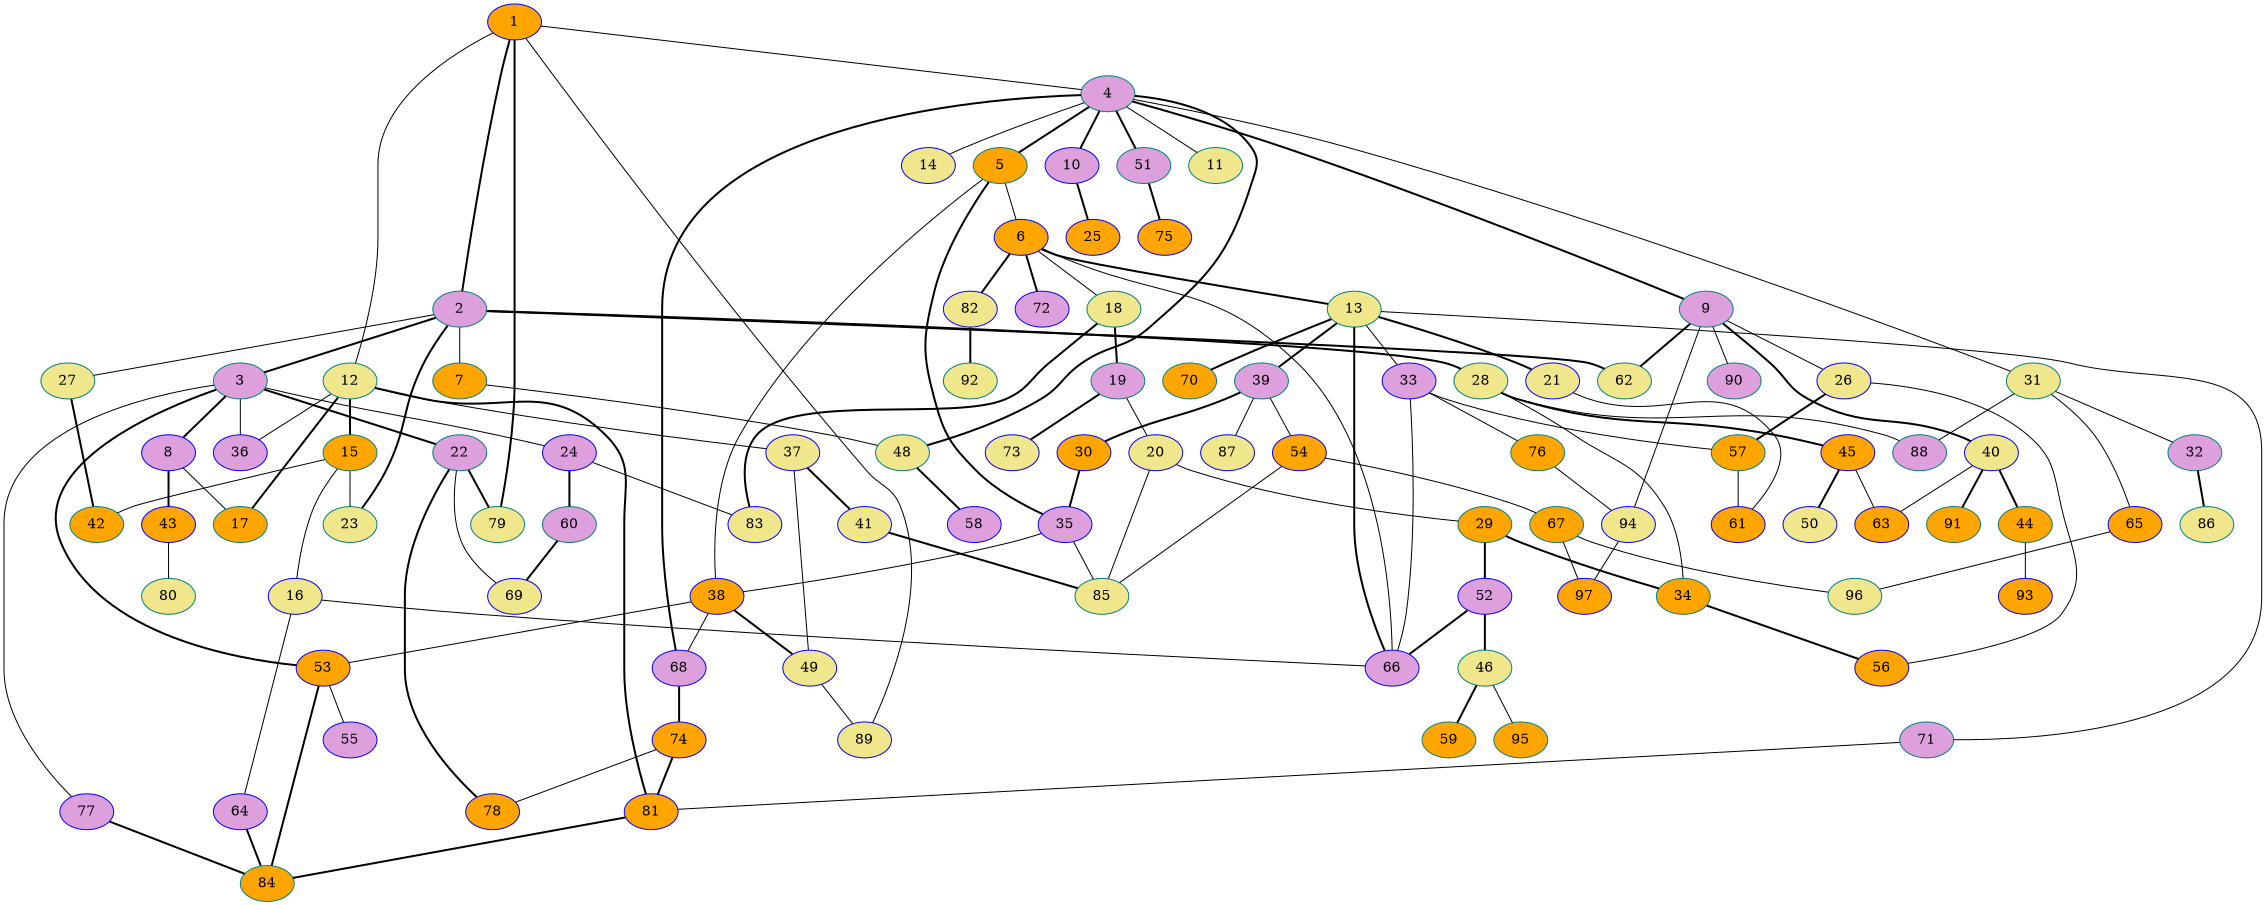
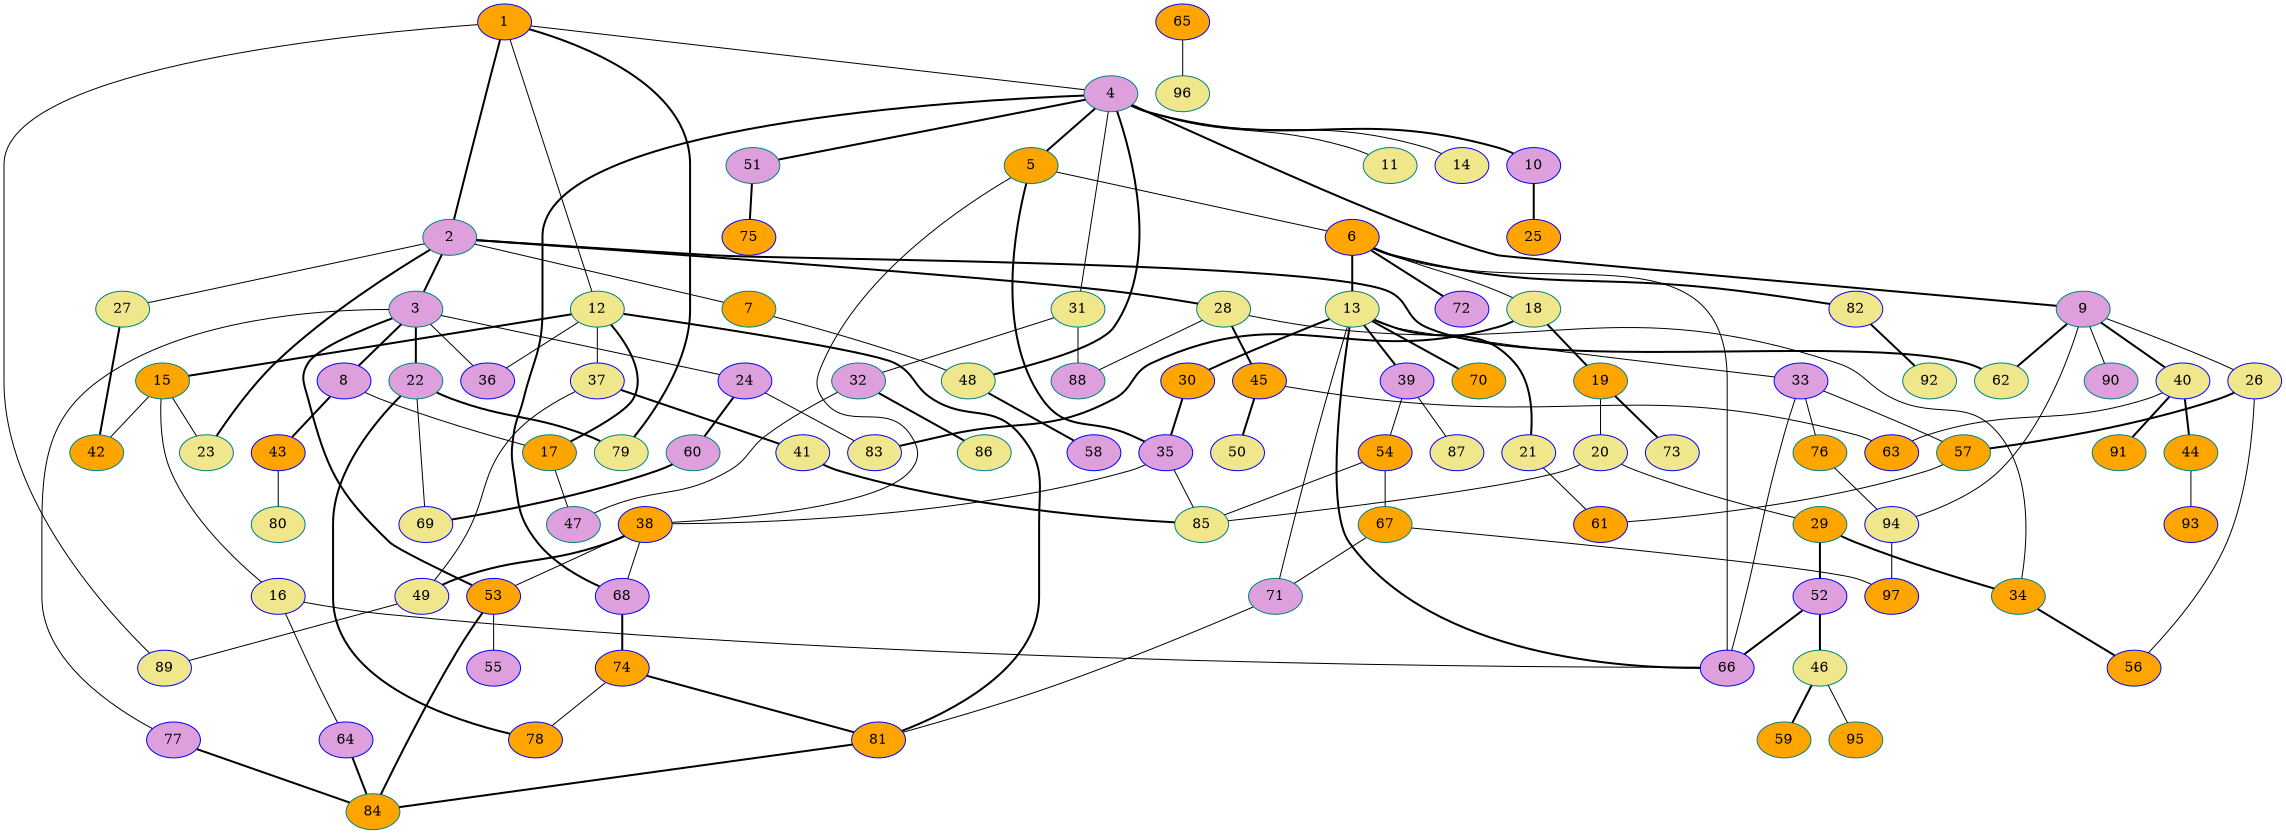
node "19": fillcolor plum -> orange
node "39": color teal -> blue
edge "39" -- "30": now "13" -- "30"
edge "31" -- "65": removed
node "47": added
edge "67" -- "96": now "67" -- "71"
